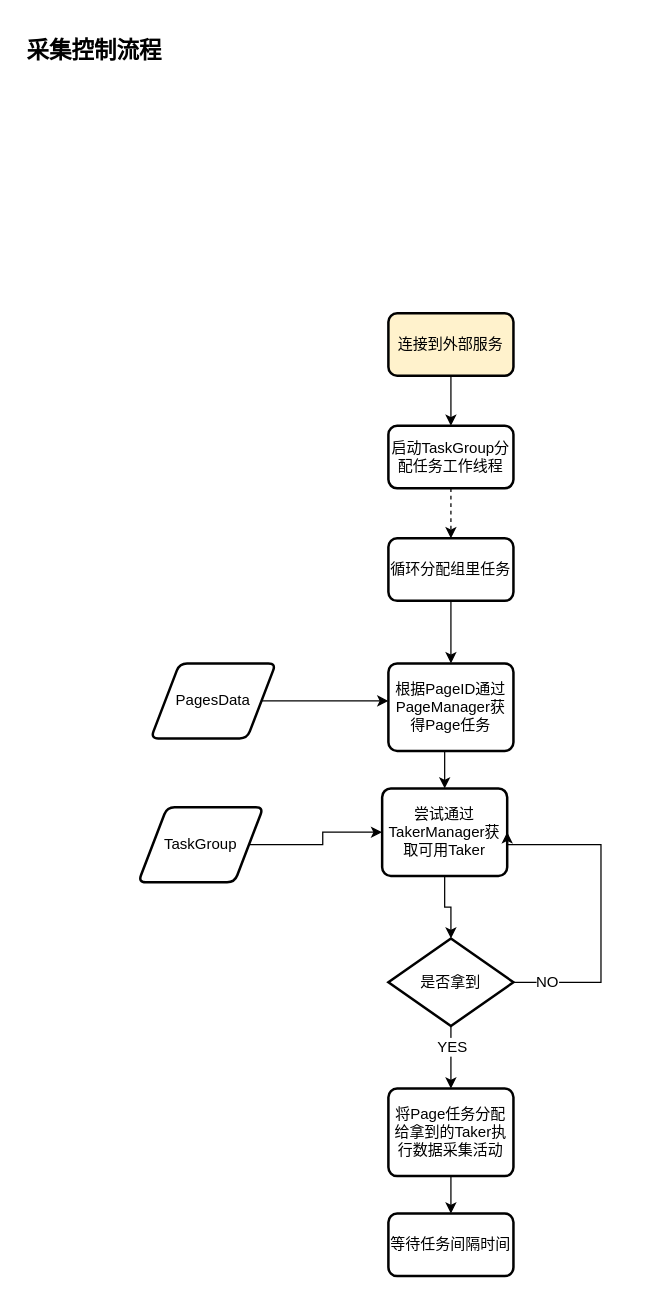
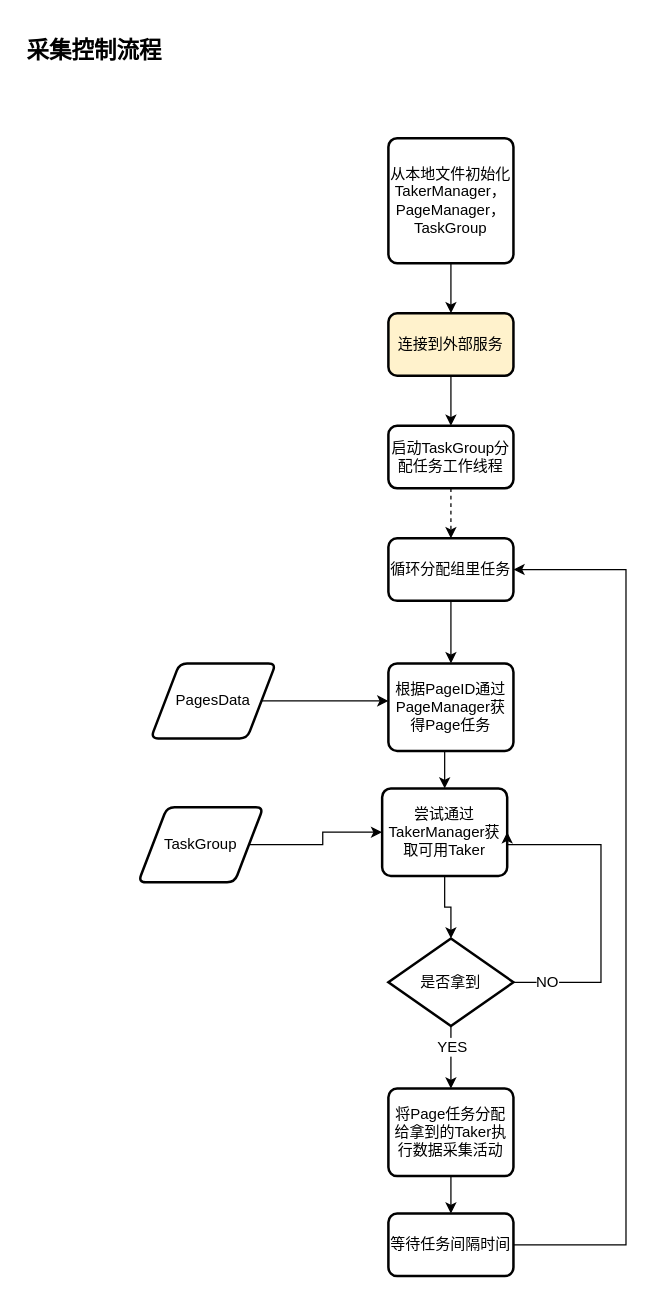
node "从本地文件初始化TakerManager，PageManager，TaskGroup": added
edge "从本地文件初始化TakerManager，PageManager，TaskGroup" -> "连接到外部服务": added
edge "等待任务间隔时间" -> "循环分配组里任务": added
